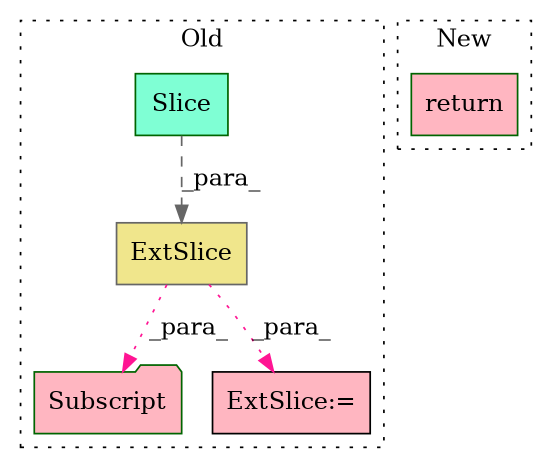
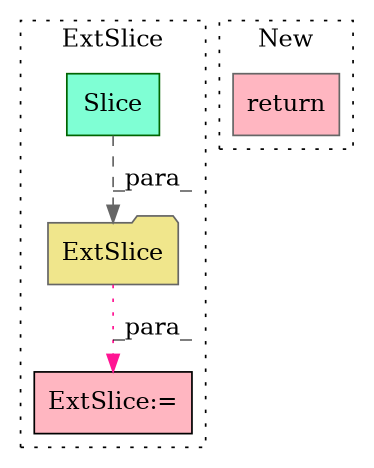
cluster "Old": label "Old" -> "ExtSlice"
node "return": color darkgreen -> gray40
node "ExtSlice": shape box -> folder
node "Subscript": removed
